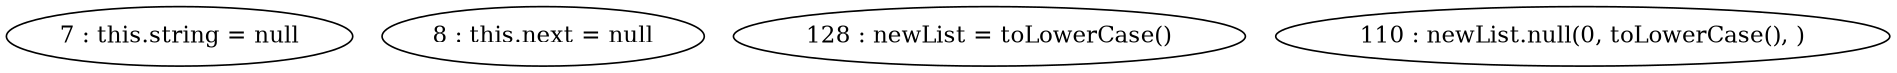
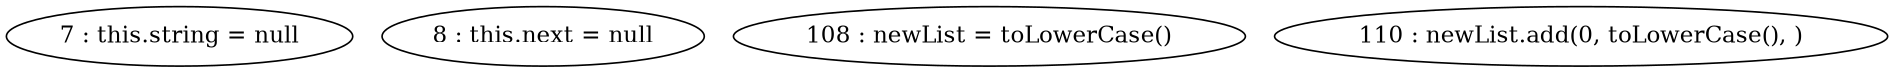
node "128 : newList = toLowerCase()": label "128 : newList = toLowerCase()" -> "108 : newList = toLowerCase()"
node "110 : newList.null(0, toLowerCase(), )": label "110 : newList.null(0, toLowerCase(), )" -> "110 : newList.add(0, toLowerCase(), )"
